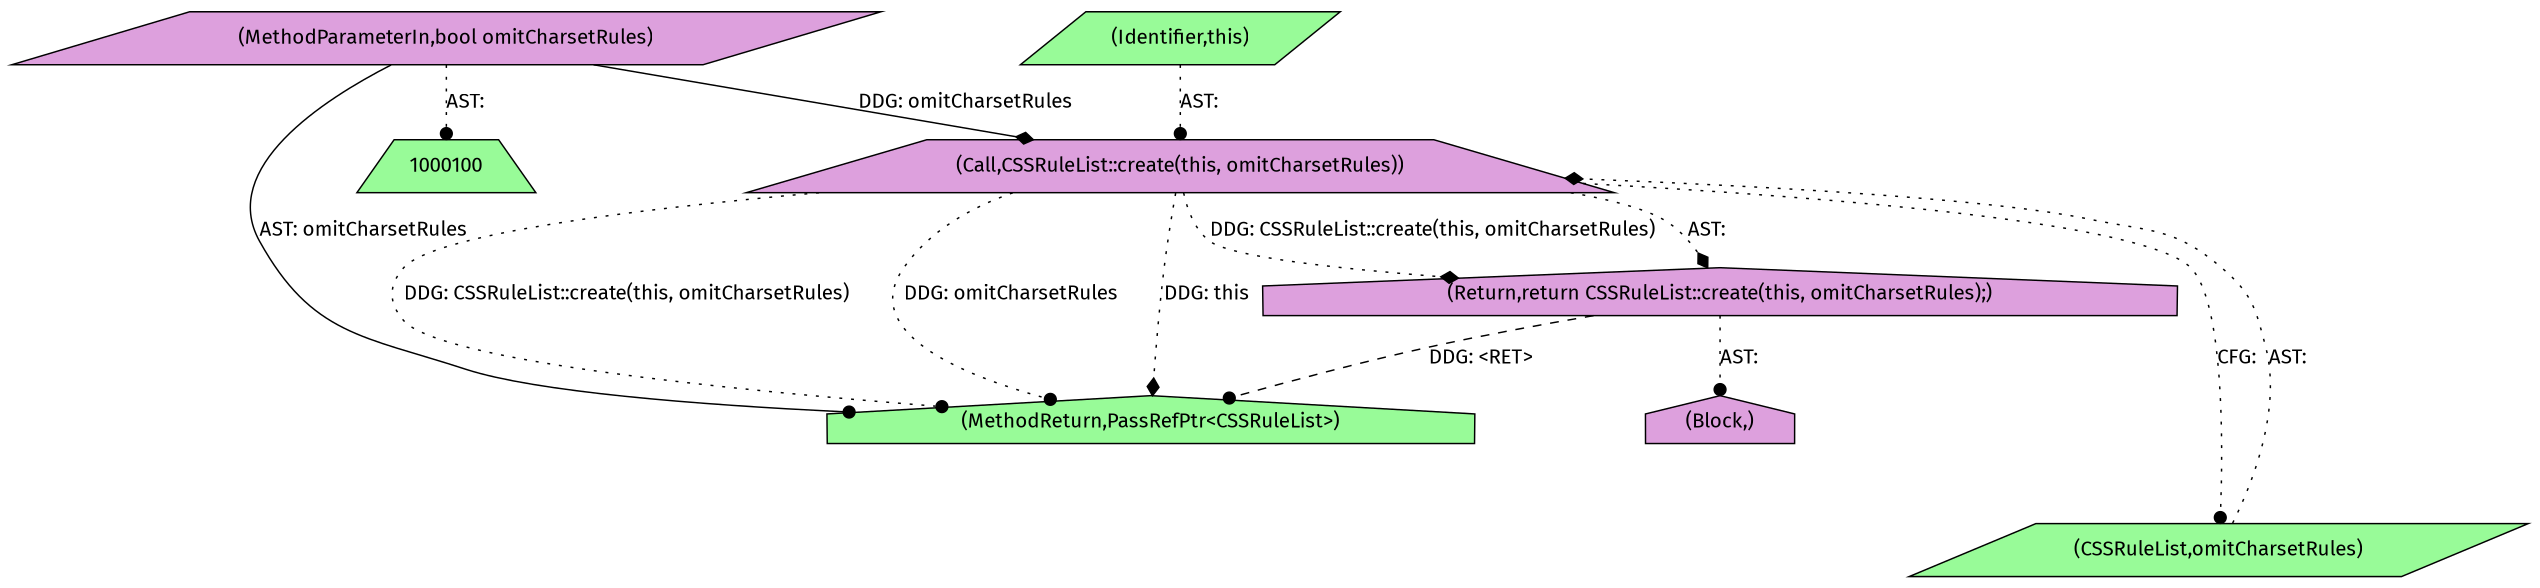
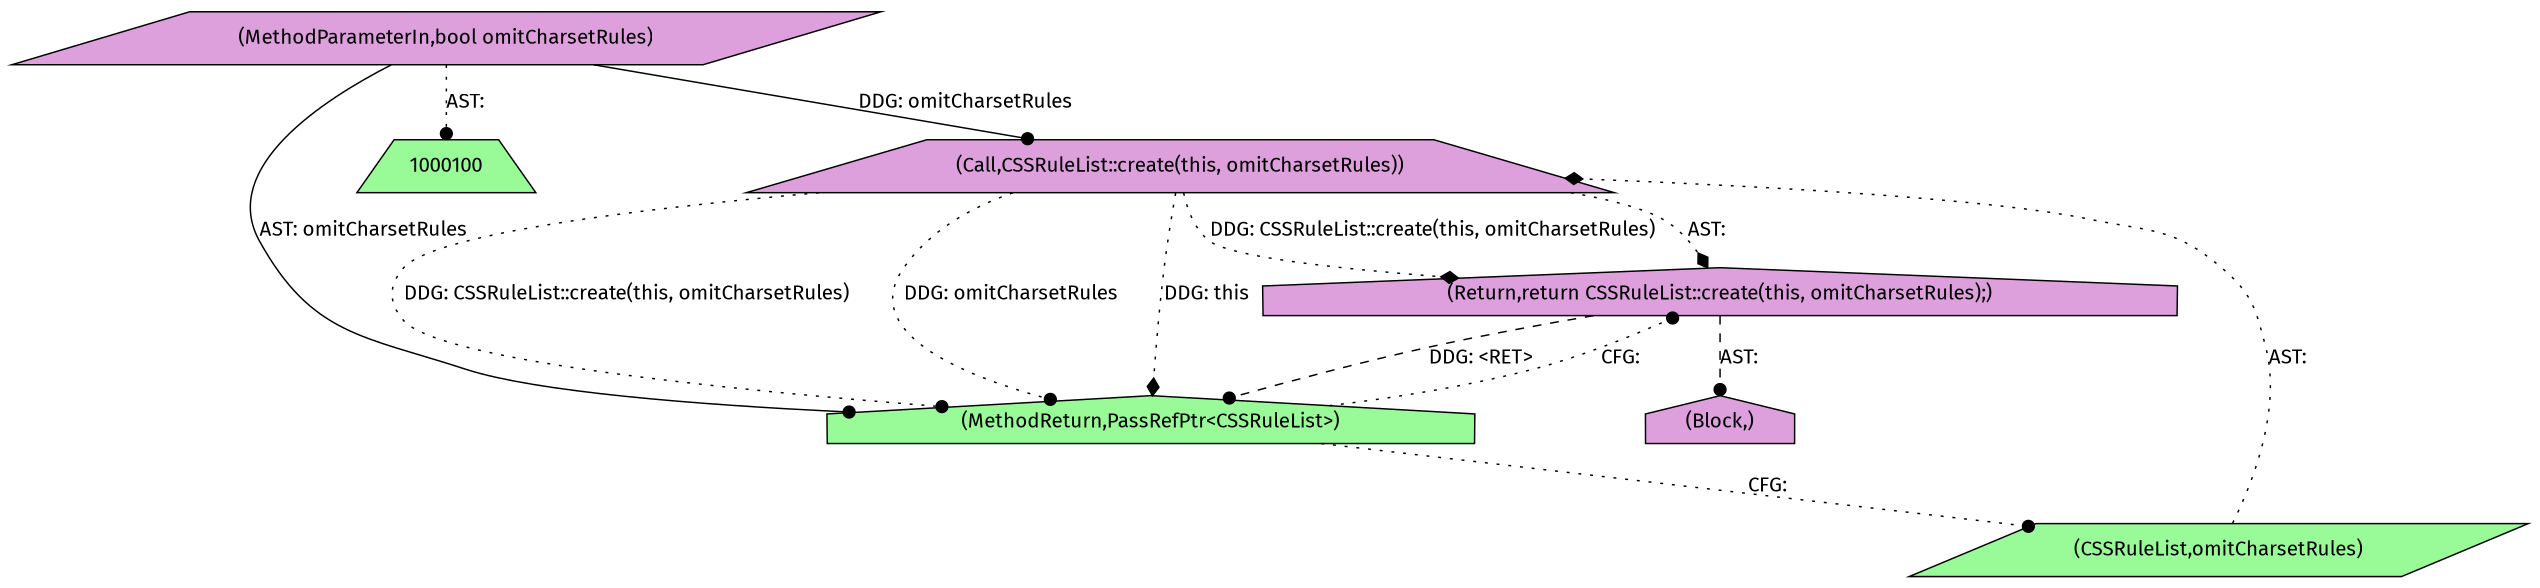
node "(Identifier,this)": removed
edge "(MethodParameterIn,bool omitCharsetRules)" -> "(Call,CSSRuleList::create(this, omitCharsetRules))": arrowhead diamond -> dot
edge "(Call,CSSRuleList::create(this, omitCharsetRules))" -> "(CSSRuleList,omitCharsetRules)": now "(MethodReturn,PassRefPtr<CSSRuleList>)" -> "(CSSRuleList,omitCharsetRules)"
edge "(Return,return CSSRuleList::create(this, omitCharsetRules);)" -> "(Block,)": style dotted -> dashed
edge "(MethodReturn,PassRefPtr<CSSRuleList>)" -> "(Return,return CSSRuleList::create(this, omitCharsetRules);)": added, label "CFG:"
